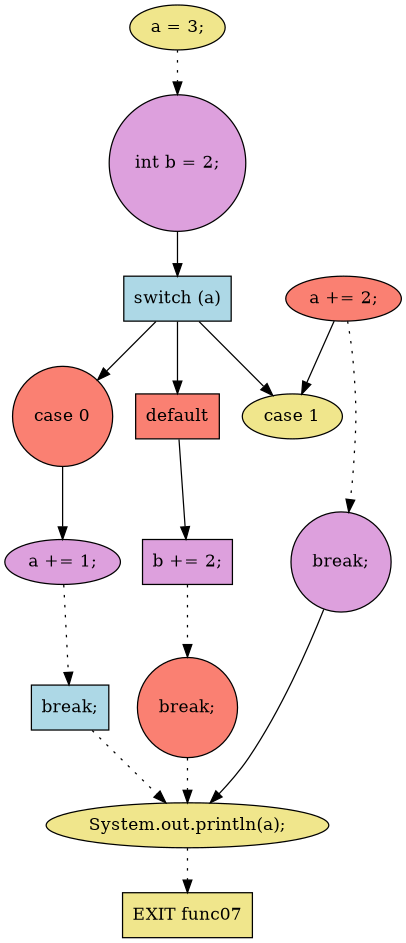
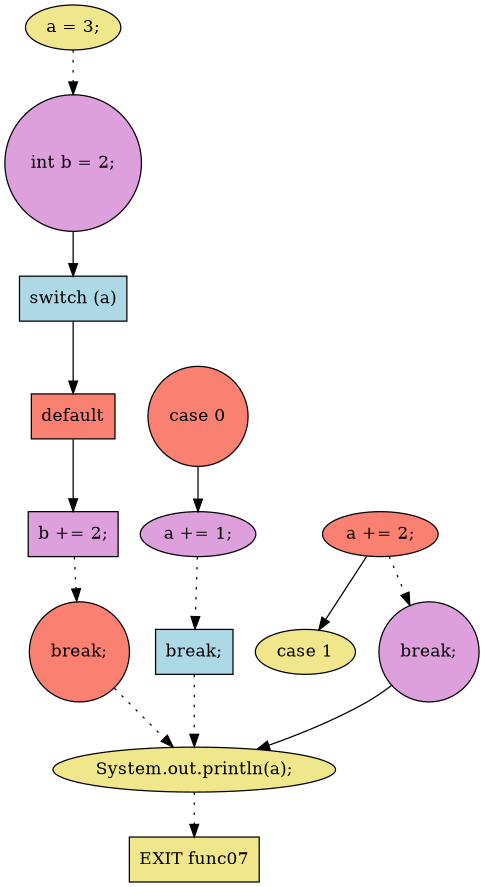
edge "switch (a)" -> "case 0": removed
edge "switch (a)" -> "case 1": removed
